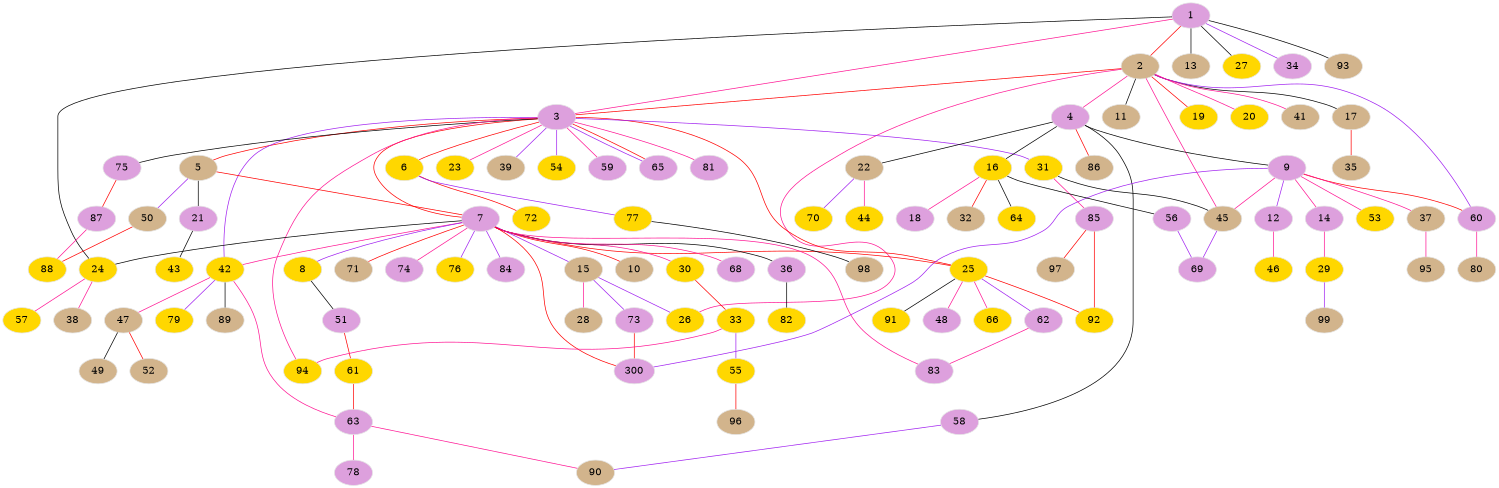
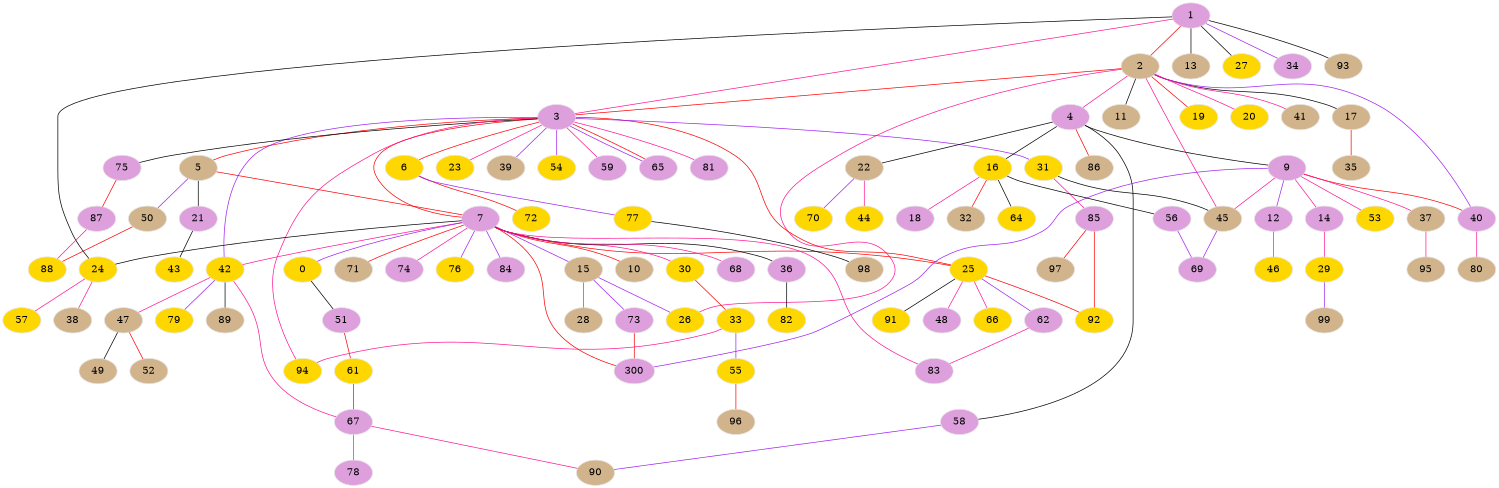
node "60": label "60" -> "40"
node "8": label "8" -> "0"
node "63": label "63" -> "67"
